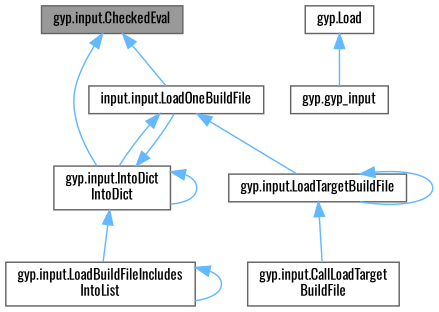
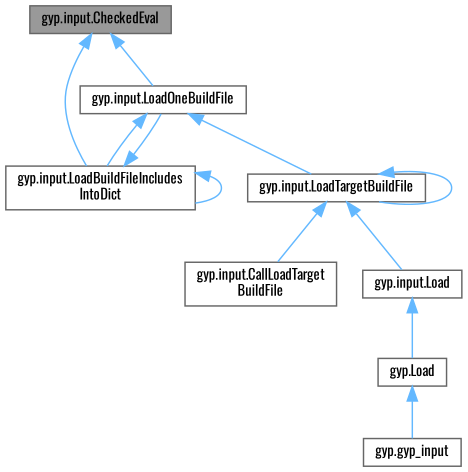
node "input.input.LoadOneBuildFile": label "input.input.LoadOneBuildFile" -> "gyp.input.LoadOneBuildFile"
node "gyp.input.IntoDict IntoDict": label "gyp.input.IntoDict IntoDict" -> "gyp.input.LoadBuildFileIncludes IntoDict"
node "gyp.input.LoadBuildFileIncludes IntoList": removed
node "gyp.input.Load": added
